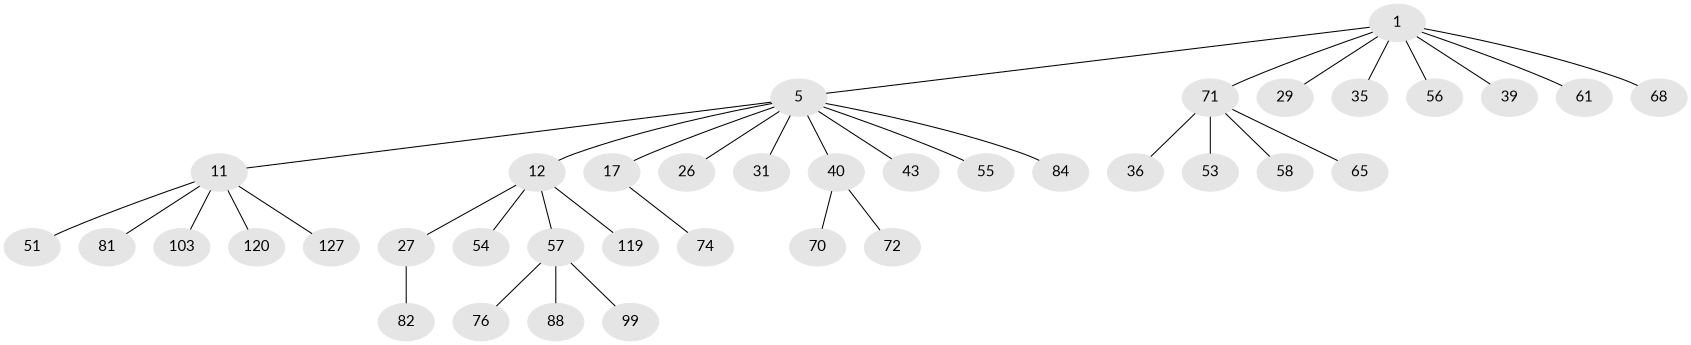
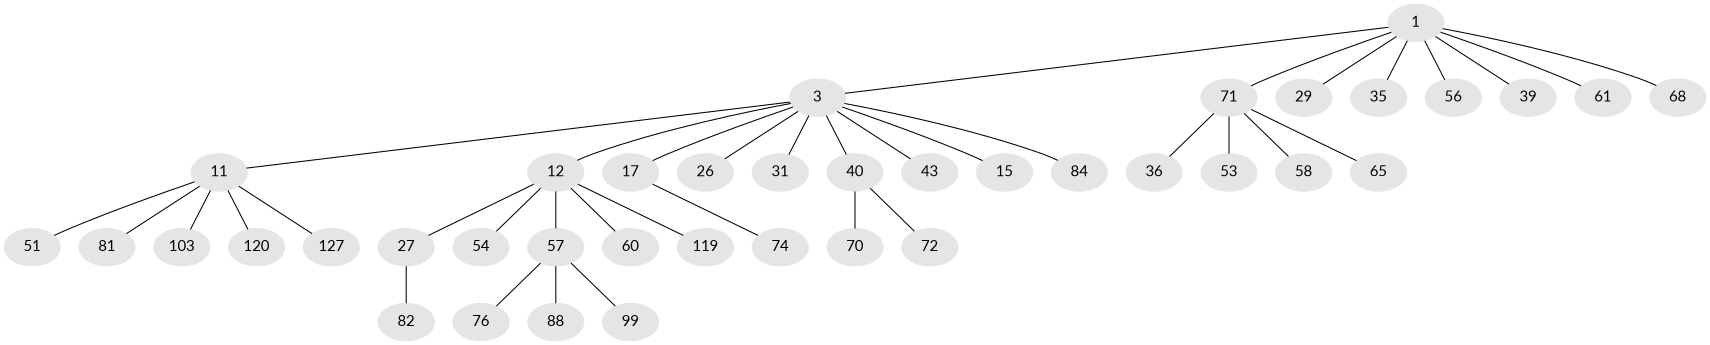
node "5": label "5" -> "3"
node "55": label "55" -> "15"
node "60": added
